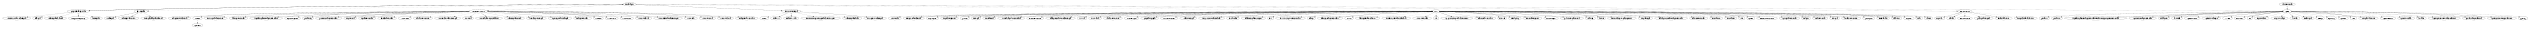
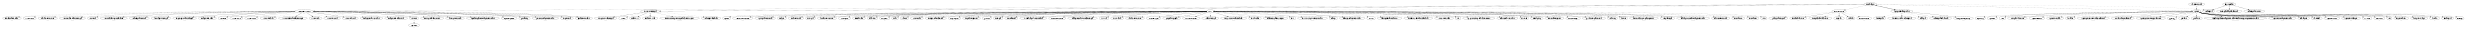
edge "Stonehearth" -> "Early_access": now "Stonehearth" -> "Indie_game"
